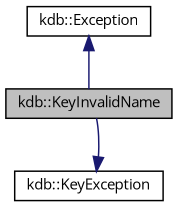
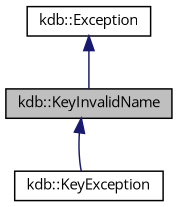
edge "kdb::KeyInvalidName" -> "kdb::KeyException": reversed
